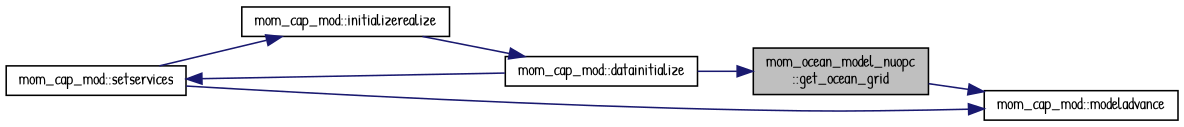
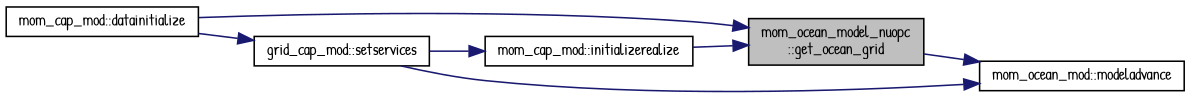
edge "mom_cap_mod::initializerealize" -> "mom_cap_mod::datainitialize": now "mom_cap_mod::initializerealize" -> "mom_ocean_model_nuopc ::get_ocean_grid"
node "mom_cap_mod::setservices": label "mom_cap_mod::setservices" -> "grid_cap_mod::setservices"
node "mom_cap_mod::modeladvance": label "mom_cap_mod::modeladvance" -> "mom_ocean_mod::modeladvance"
